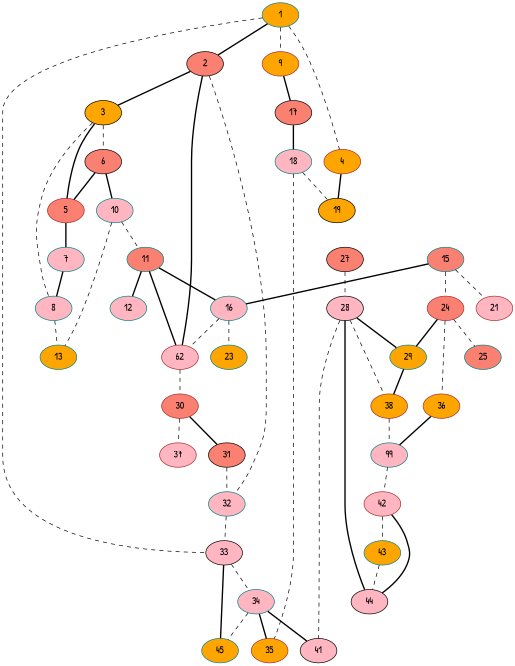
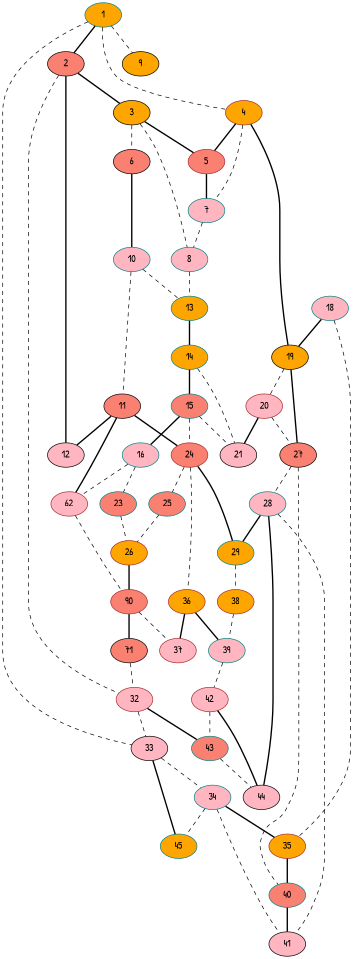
node "9": color brown -> black
node "17": removed
edge "4" -- "7": added
edge "6" -- "5": now "4" -- "5"
edge "18" -- "19": style dashed -> bold
edge "2" -- "62": now "2" -- "12"
node "11": color teal -> black
edge "11" -- "16": now "11" -- "24"
edge "7" -- "8": style bold -> dashed
node "12": color teal -> black
node "28": color black -> teal
node "21": color brown -> black
node "14": added
node "23": fillcolor orange -> salmon
edge "28" -- "38": removed
edge "29" -- "38": style bold -> dashed
node "30": label "30" -> "90"
node "20": added
edge "19" -- "27": added
node "31": label "31" -> "71"
node "99": label "99" -> "39"
node "32": color teal -> brown
node "26": added
node "43": fillcolor orange -> salmon
edge "36" -- "37": added
edge "34" -- "41": style bold -> dashed
edge "32" -- "43": added
node "40": added
